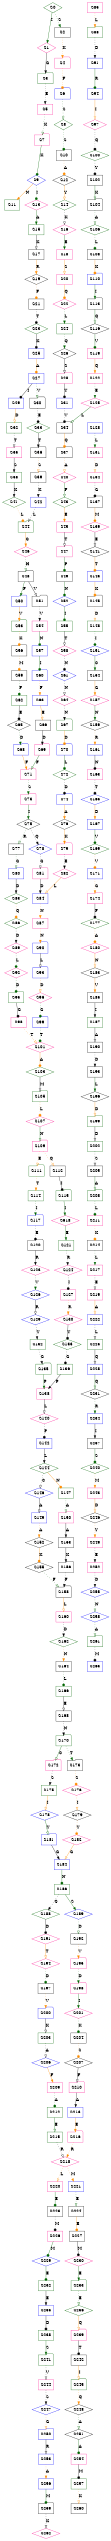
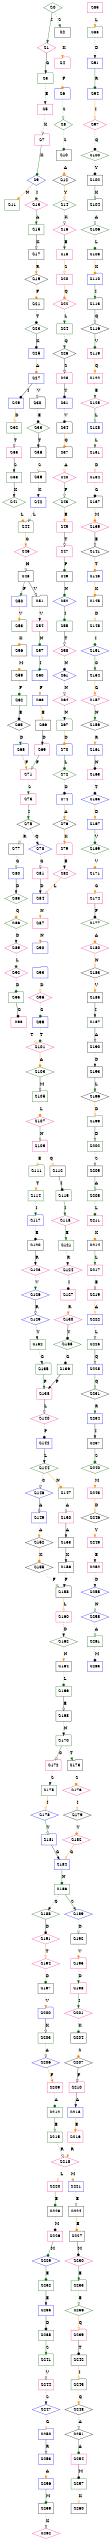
edge "S125" -> "S34": now "S125" -> "S128"
edge "S90" -> "S93": removed, label "L"
node "S618": label "S618" -> "S118"
edge "S214" -> "S217": style dotted -> solid
